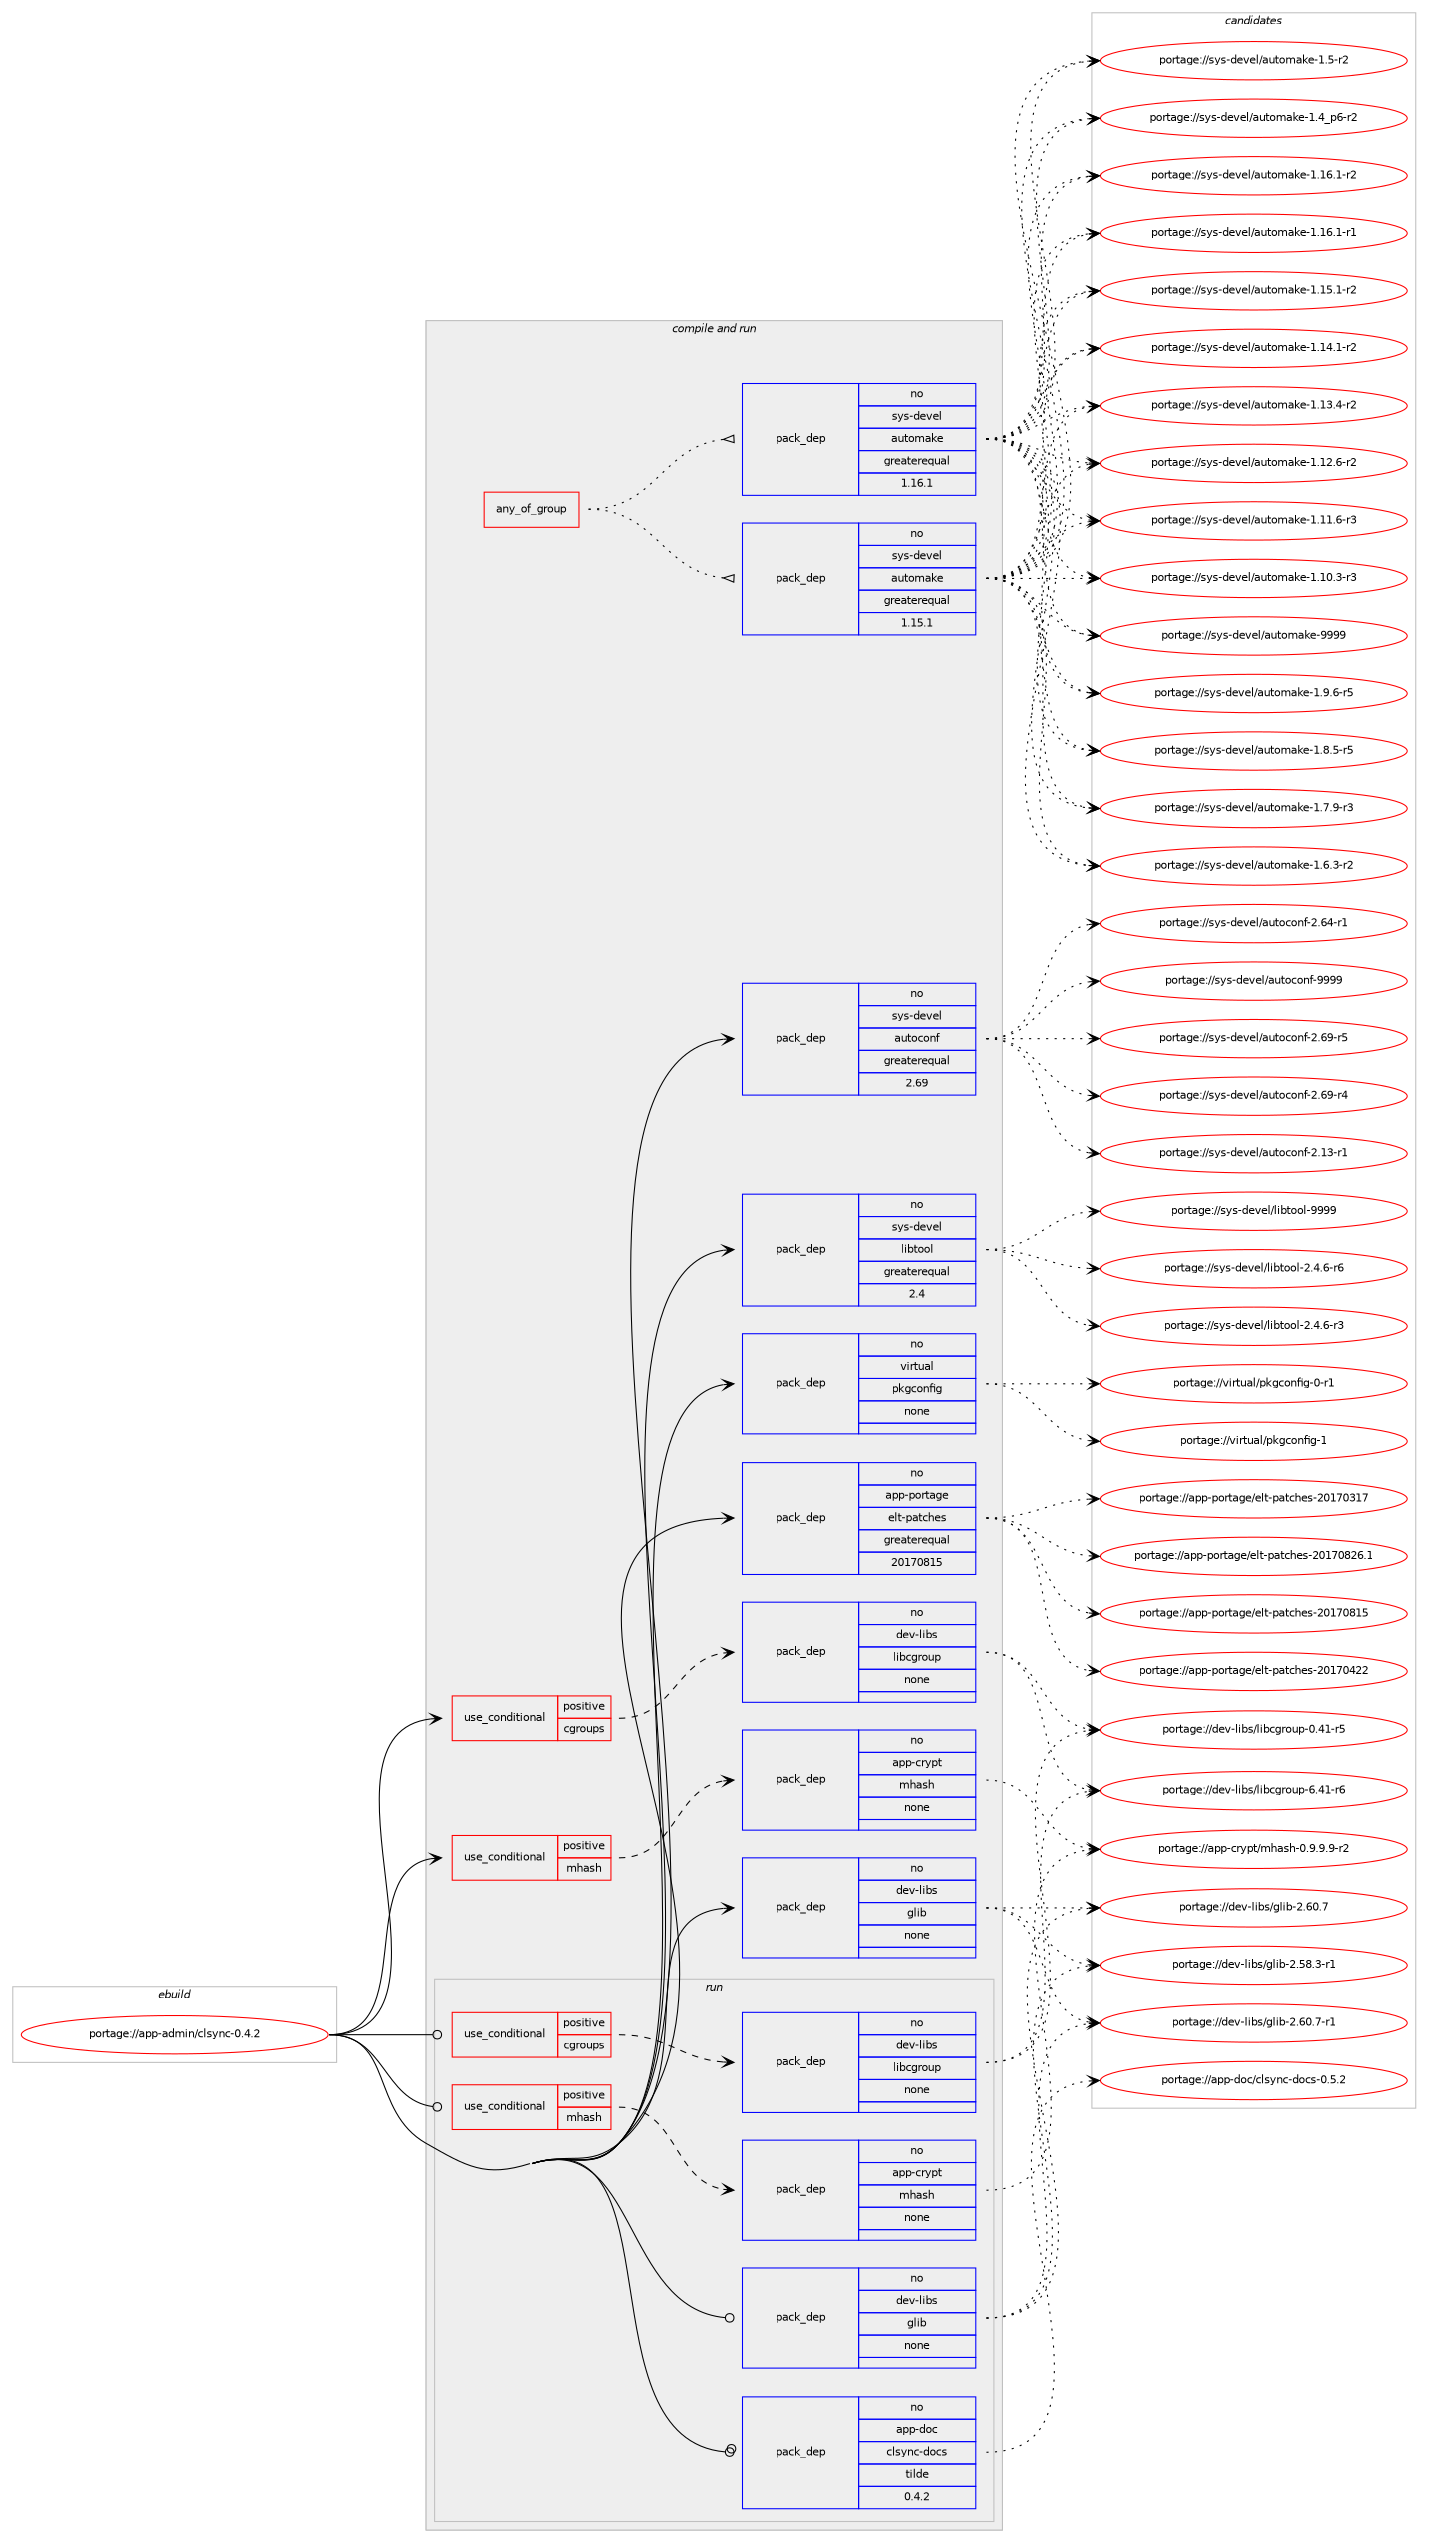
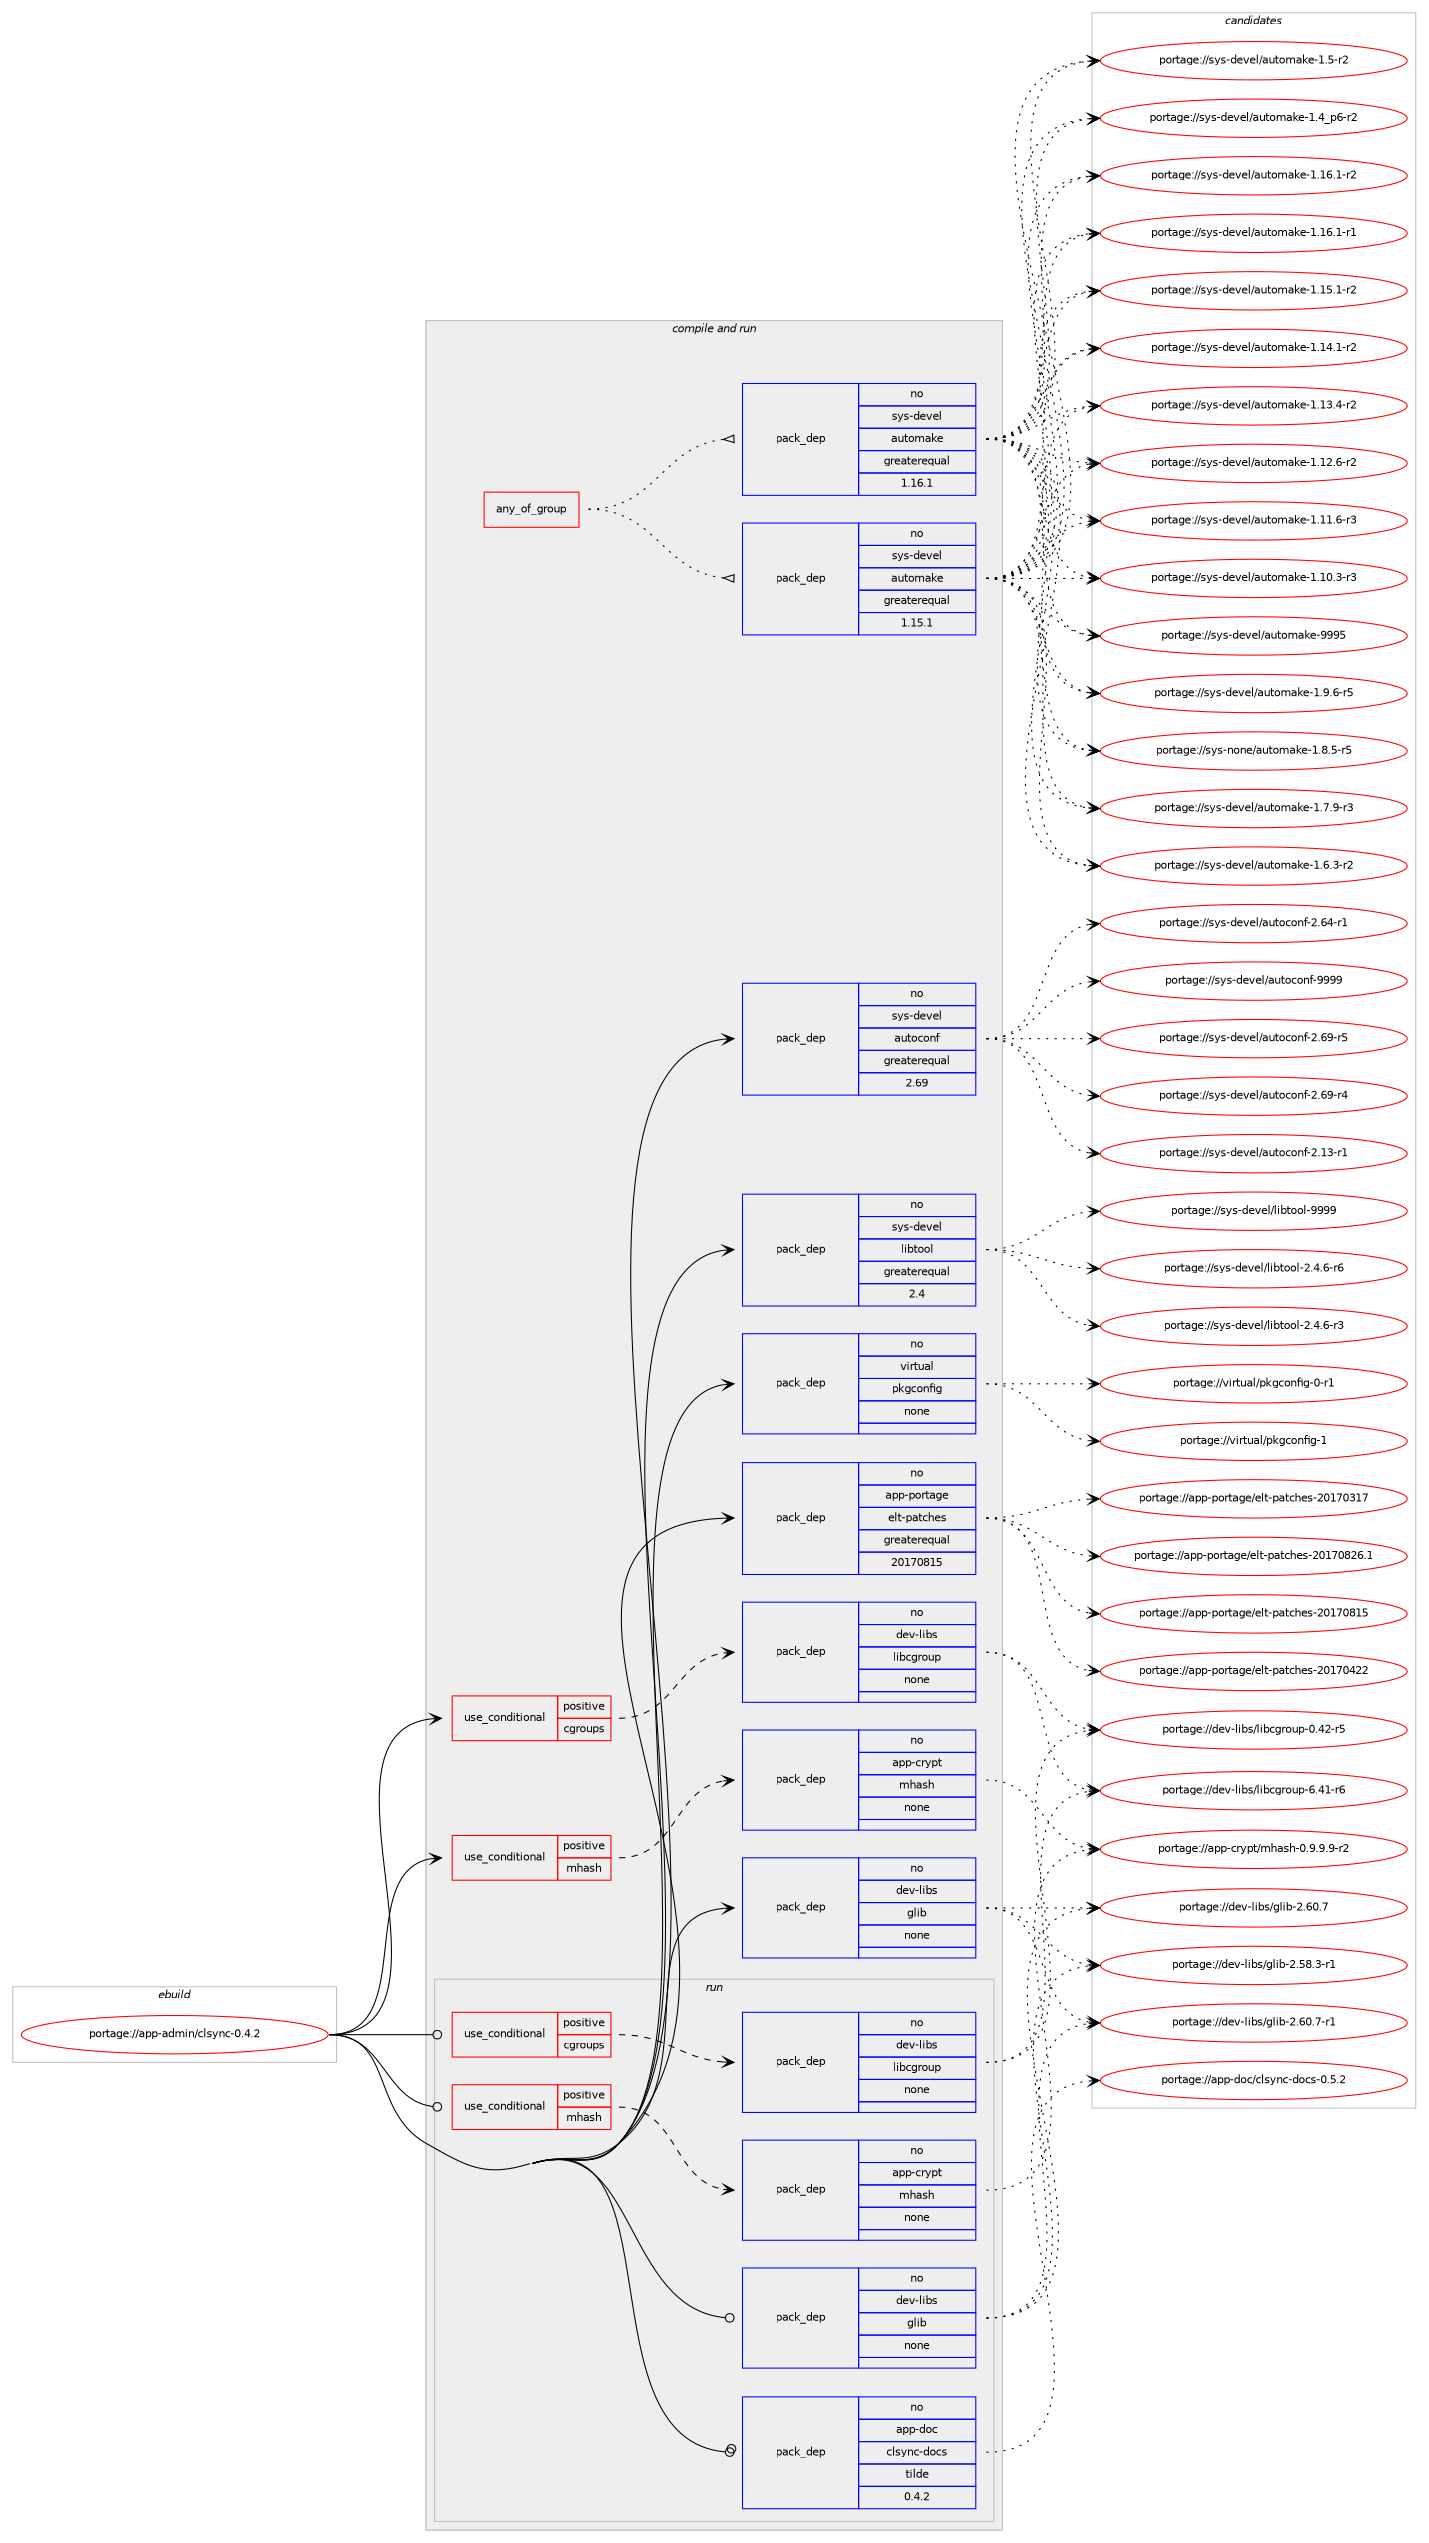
node "portage://sys-devel/automake-9999": label "portage://sys-devel/automake-9999" -> "portage://sys-devel/automake-9995"
node "portage://sys-devel/automake-1.8.5-r5": label "portage://sys-devel/automake-1.8.5-r5" -> "portage://sys-none/automake-1.8.5-r5"
node "portage://dev-libs/libcgroup-0.41-r5": label "portage://dev-libs/libcgroup-0.41-r5" -> "portage://dev-libs/libcgroup-0.42-r5"
